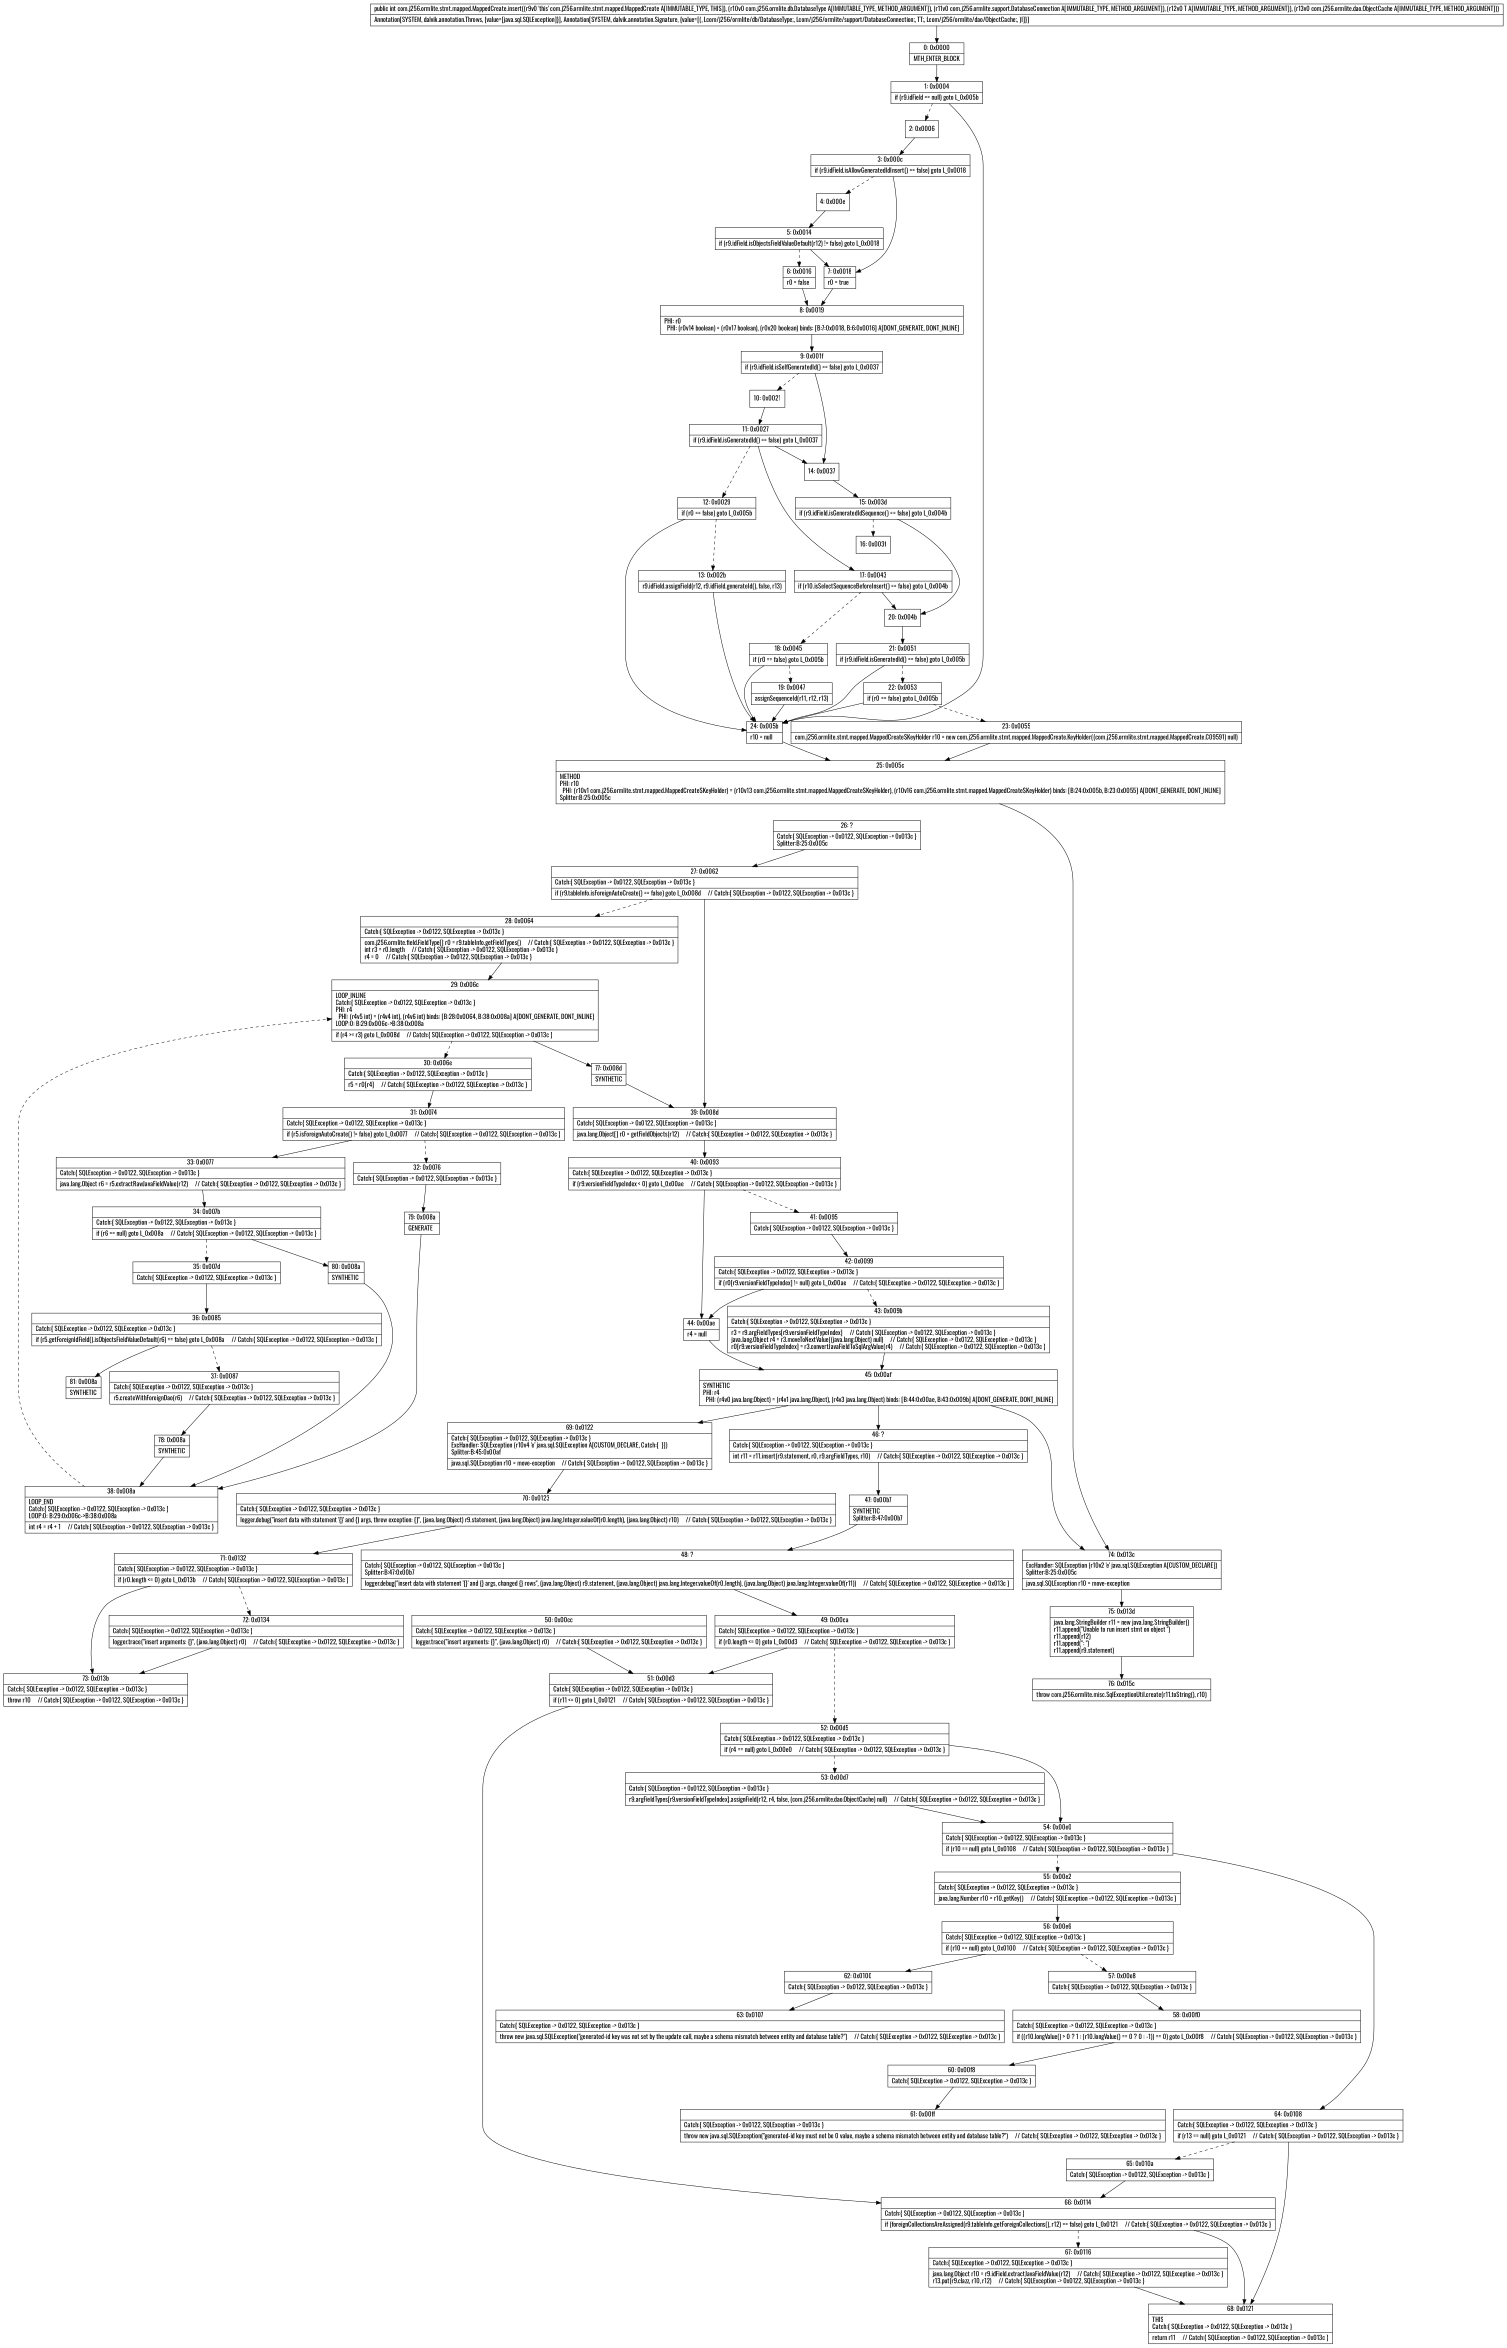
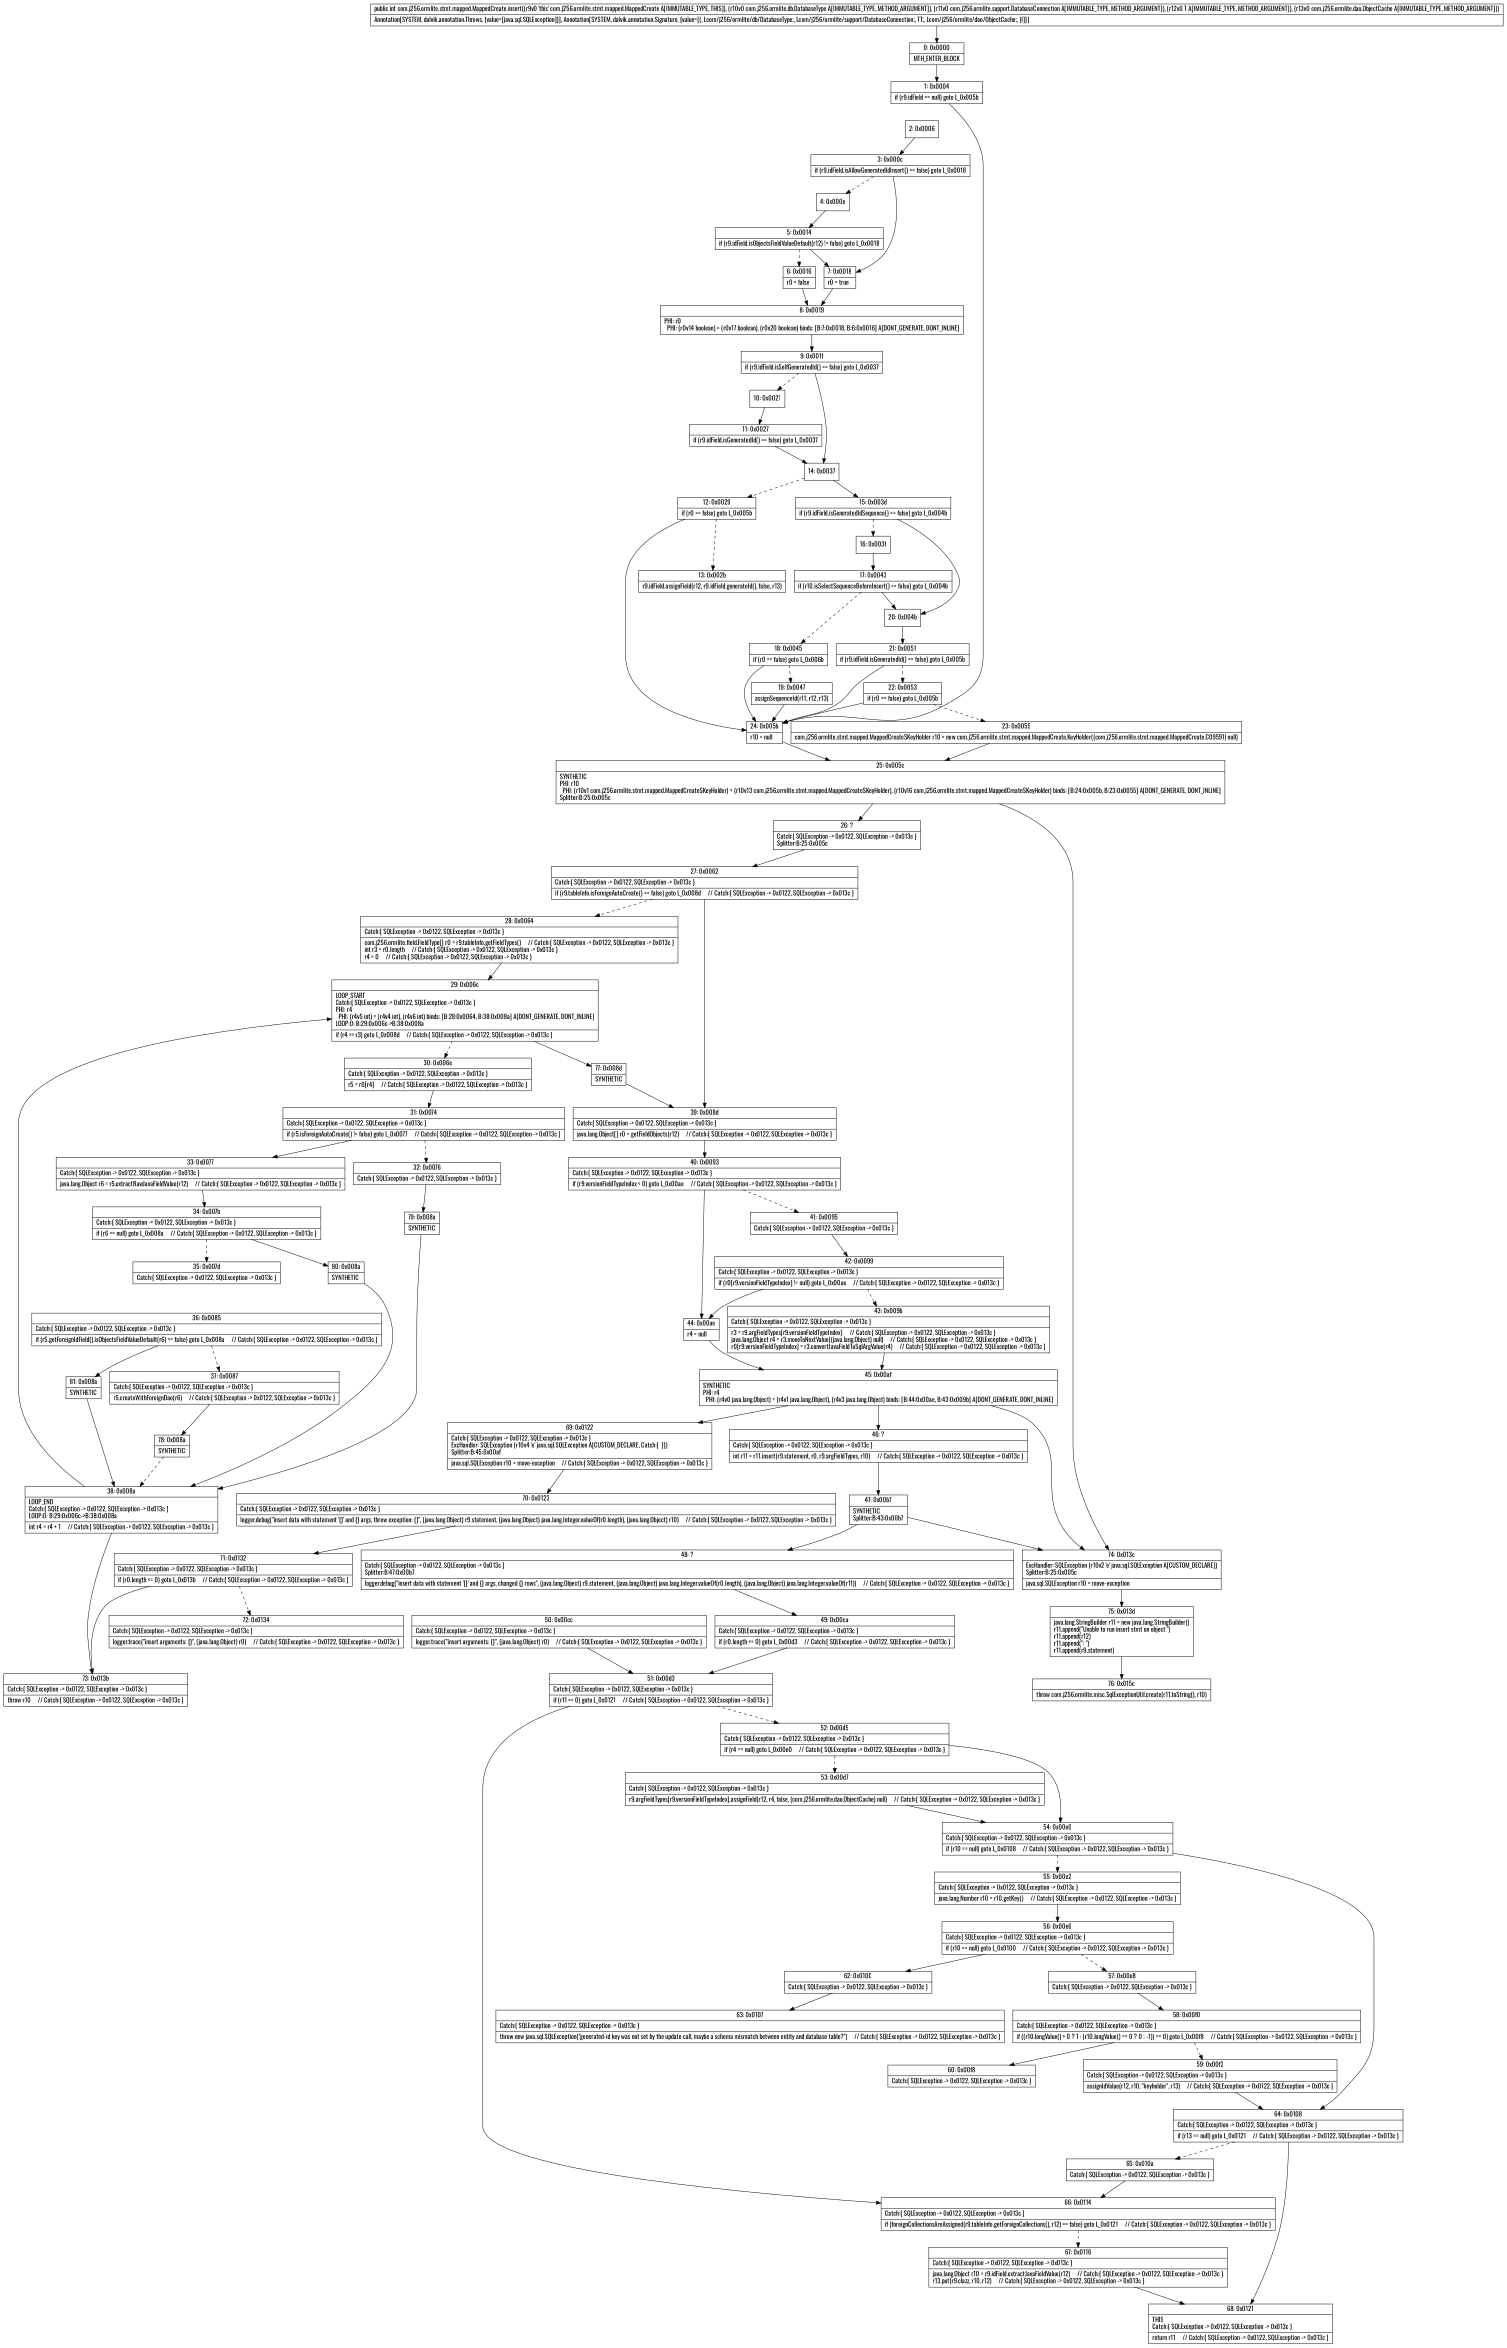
edge "1: 0x0004" -> "2: 0x0006": removed
edge "11: 0x0027" -> "12: 0x0029": now "14: 0x0037" -> "12: 0x0029"
edge "11: 0x0027" -> "17: 0x0043": now "16: 0x003f" -> "17: 0x0043"
edge "13: 0x002b" -> "24: 0x005b": removed
node "18: 0x0045": text "if (r0 == false) goto L_0x005b" -> "if (r0 == false) goto L_0x006b"
node "25: 0x005c": text "METHOD" -> "SYNTHETIC"
edge "25: 0x005c" -> "26: ?": added
node "29: 0x006c": text "LOOP_INLINE" -> "LOOP_START"
edge "38: 0x008a" -> "29: 0x006c": style dashed -> solid
node "79: 0x008a": text "GENERATE" -> "SYNTHETIC"
edge "35: 0x007d" -> "36: 0x0085": removed
edge "81: 0x008a" -> "38: 0x008a": added
edge "78: 0x008a" -> "38: 0x008a": style solid -> dashed
node "47: 0x00b7": text "Splitter:B:47:0x00b7" -> "Splitter:B:43:0x00b7"
edge "47: 0x00b7" -> "74: 0x013c": added
edge "72: 0x0134" -> "73: 0x013b": now "38: 0x008a" -> "73: 0x013b"
edge "49: 0x00ca" -> "52: 0x00d5": now "51: 0x00d3" -> "52: 0x00d5"
node "59: 0x00f2": added
node "61: 0x00ff": removed
edge "66: 0x0114" -> "68: 0x0121": removed
